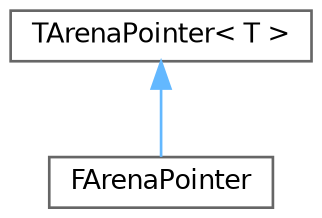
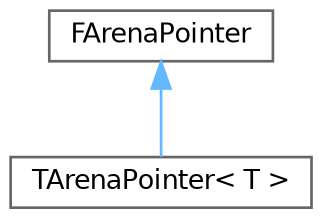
edge "FArenaPointer" -> "TArenaPointer< T >": reversed
